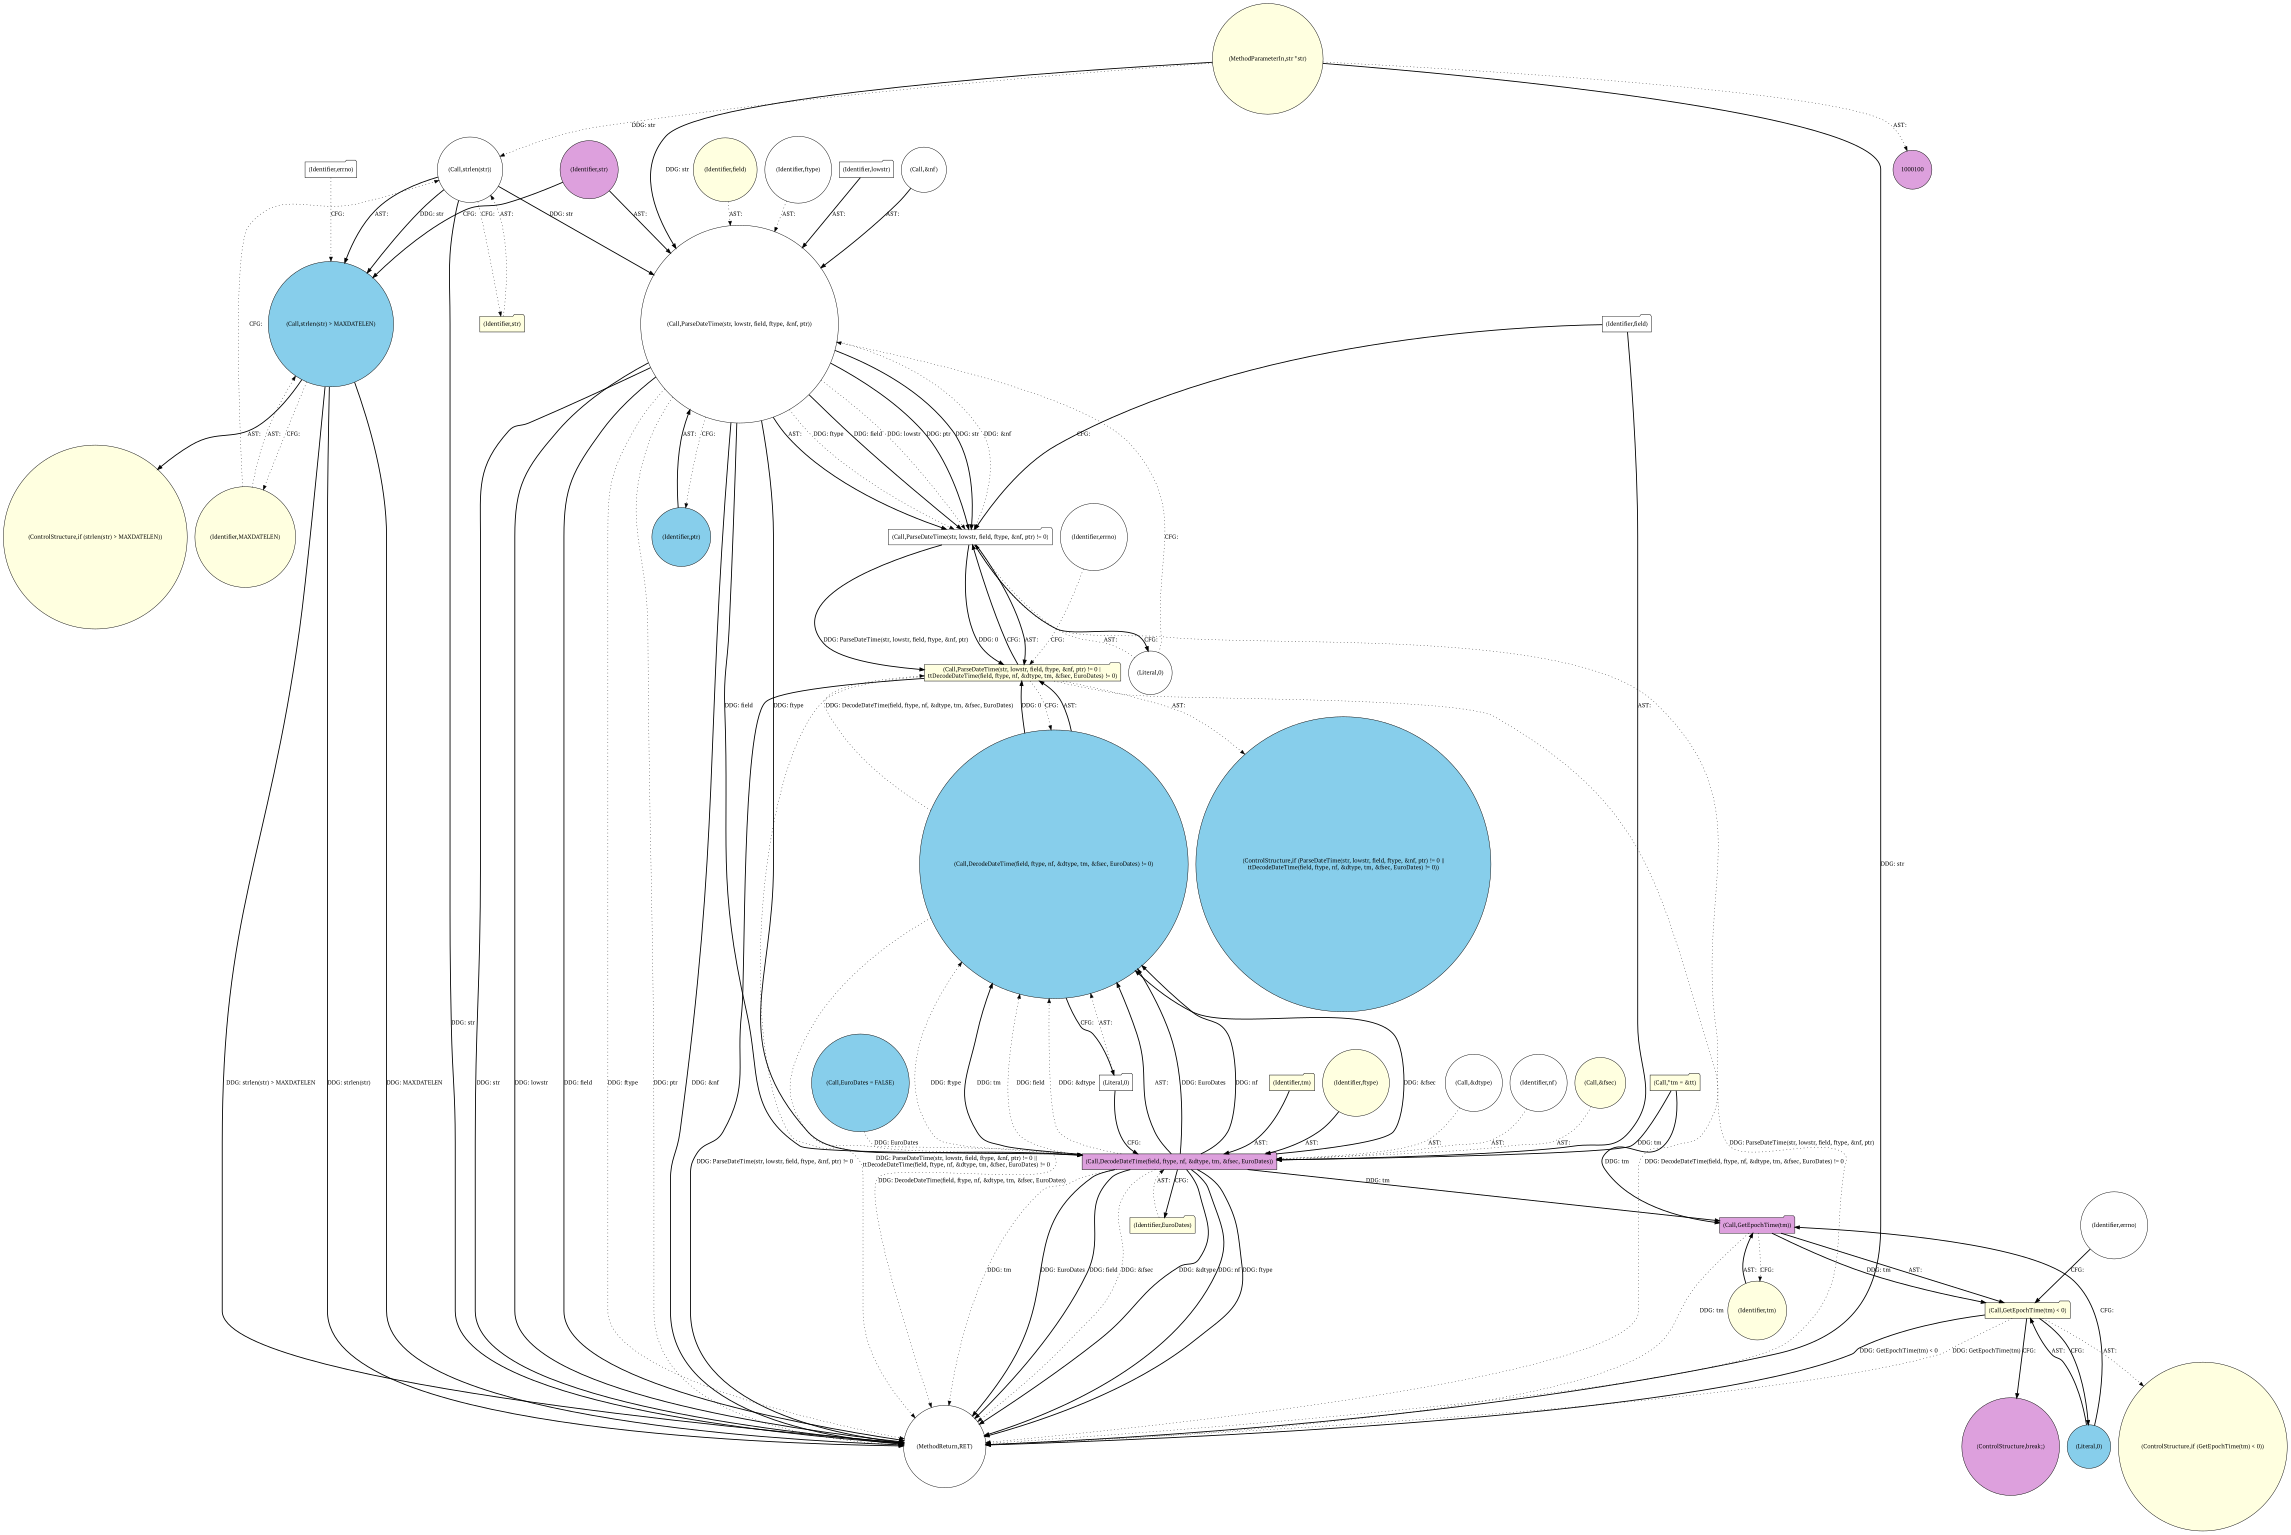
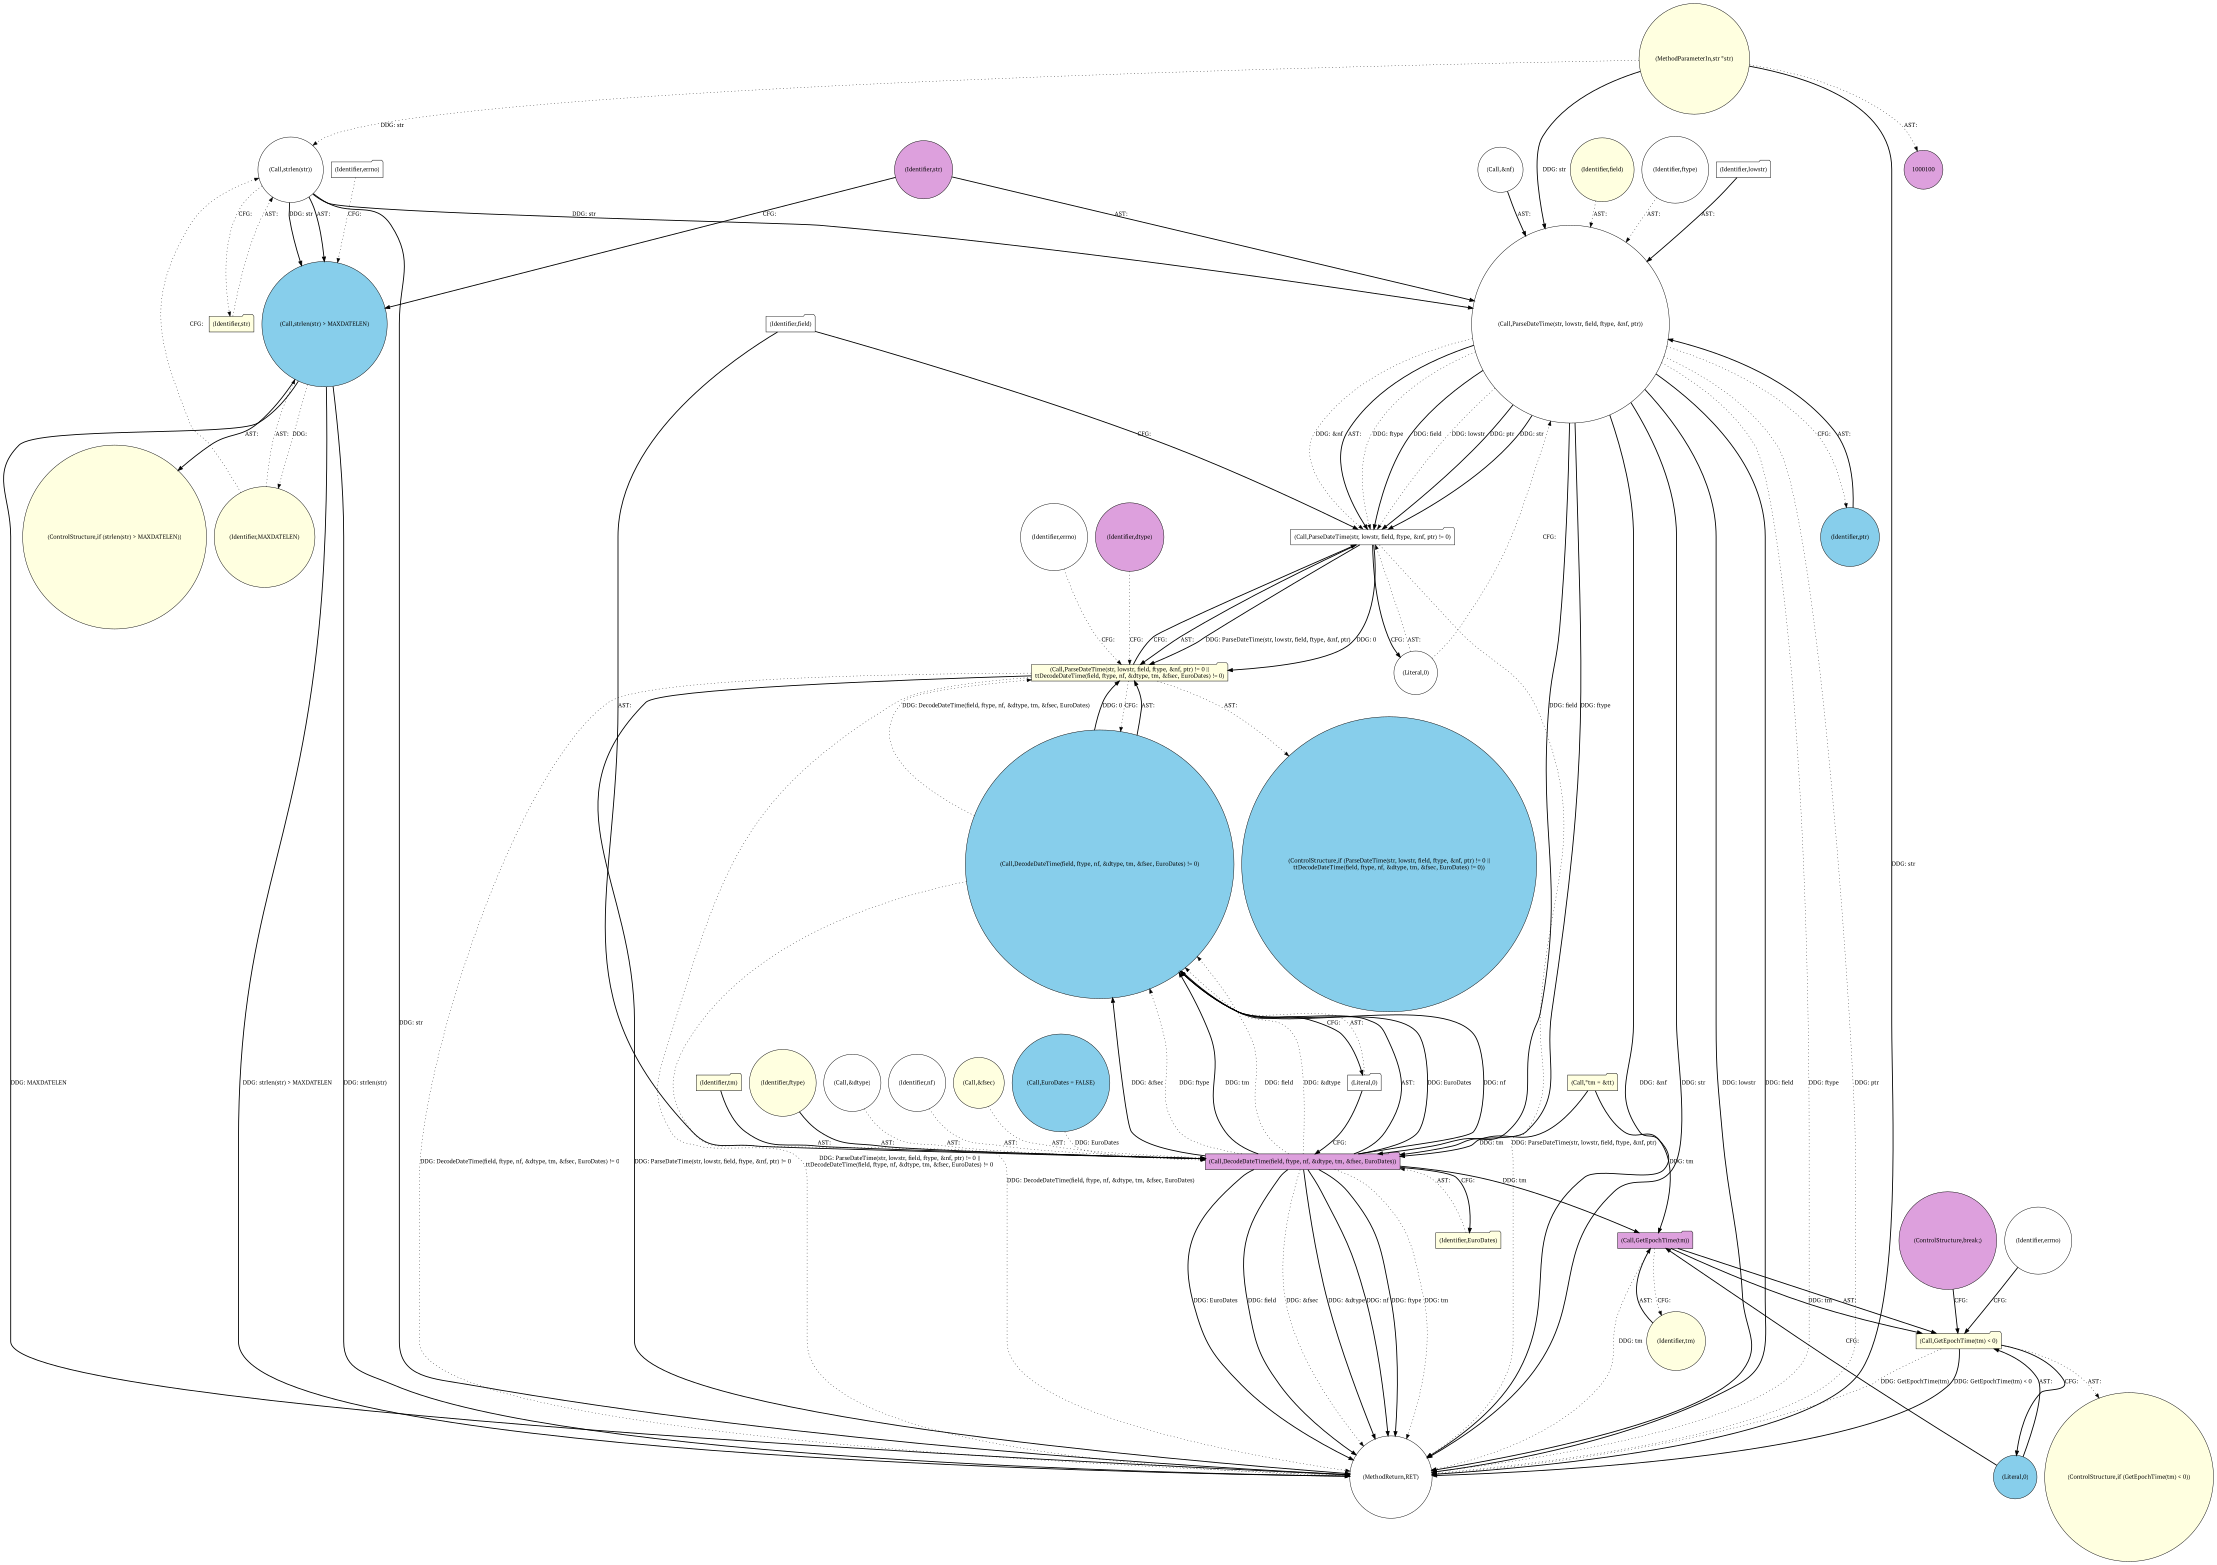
edge "(Call,strlen(str) > MAXDATELEN)" -> "(Identifier,MAXDATELEN)": label "CFG: " -> "DDG: "
node "(Identifier,dtype)": added
edge "(Call,GetEpochTime(tm) < 0)" -> "(ControlStructure,break;)": reversed
